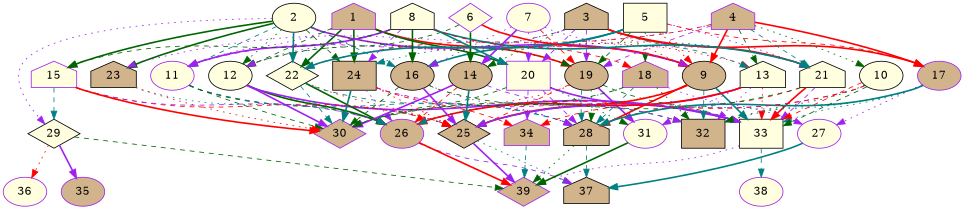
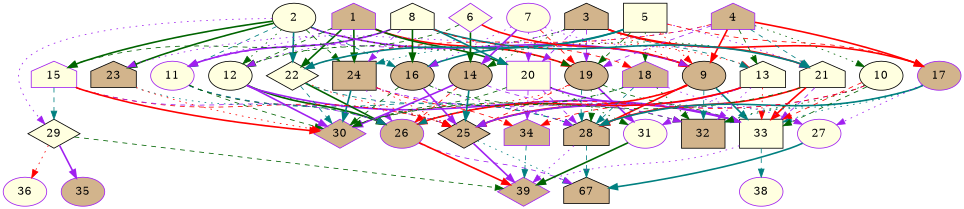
edge "21" -> "28": style dashed -> bold
edge "28" -> "39": color darkgreen -> purple
node "37": label "37" -> "67"
